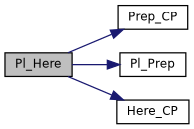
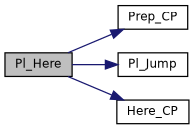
node "Pl_Prep": label "Pl_Prep" -> "Pl_Jump"
